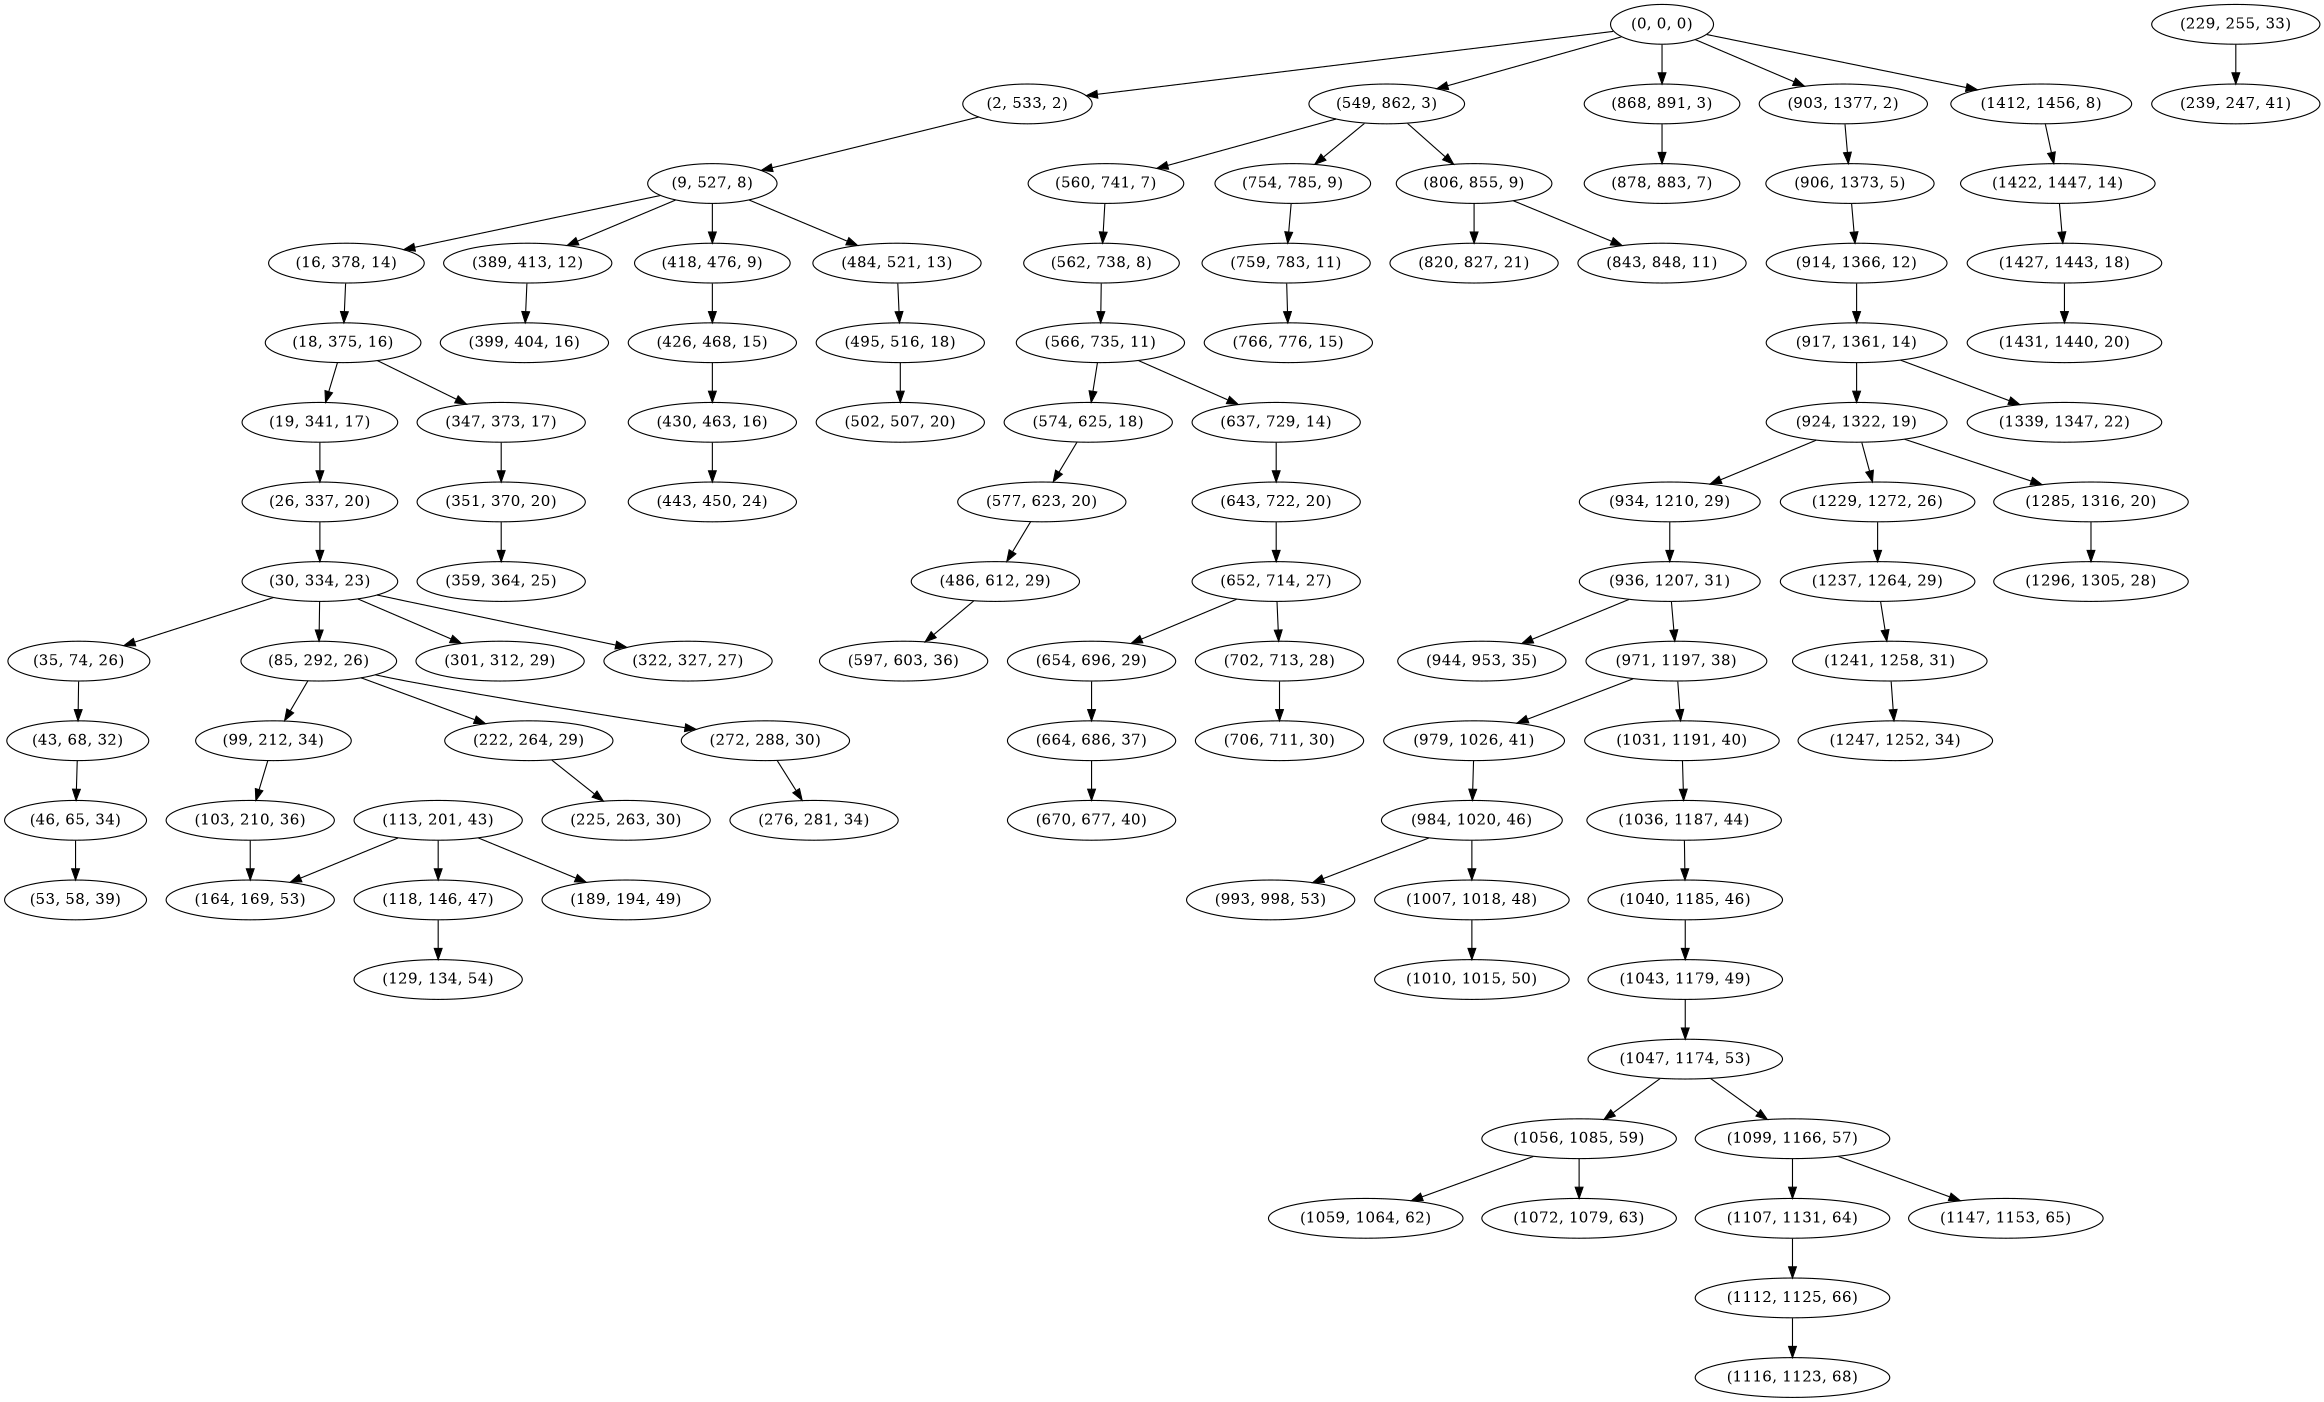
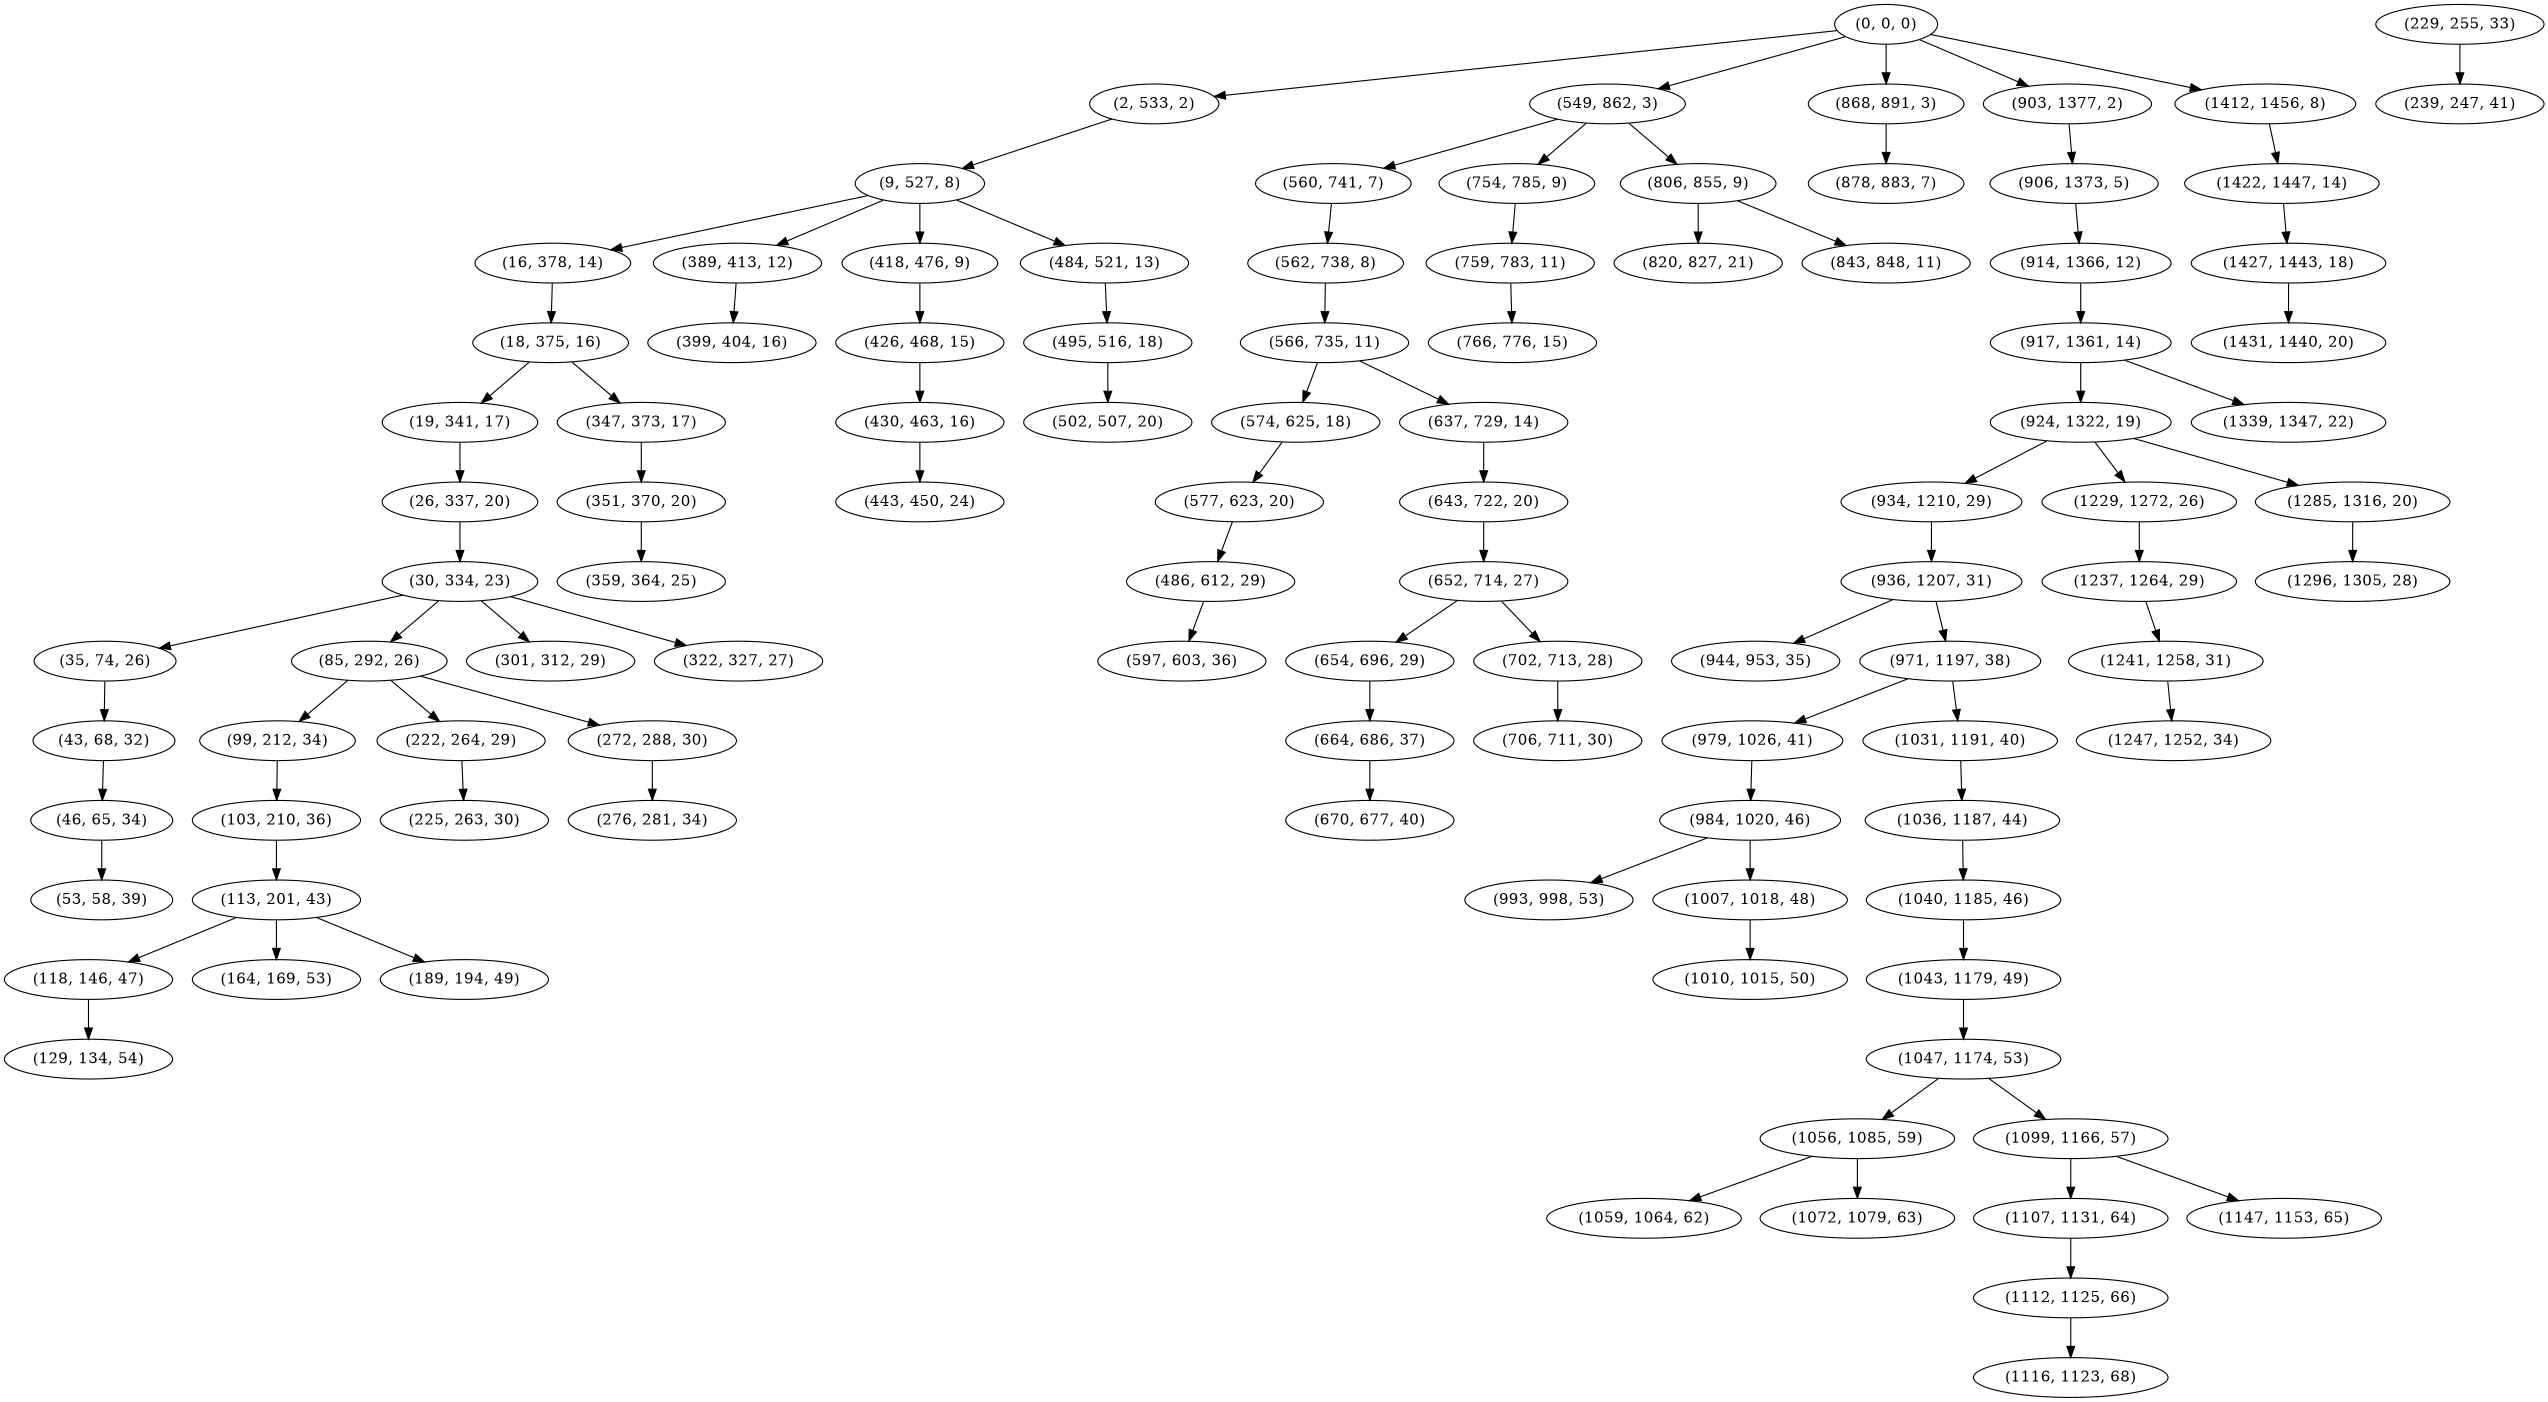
edge "(103, 210, 36)" -> "(164, 169, 53)": now "(103, 210, 36)" -> "(113, 201, 43)"
